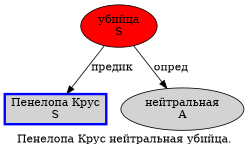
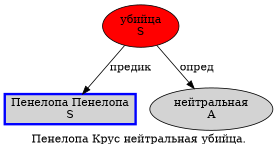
node "Пенелопа Крус S": label "Пенелопа Крус S" -> "Пенелопа Пенелопа S"
